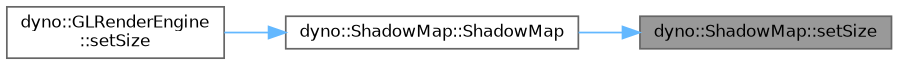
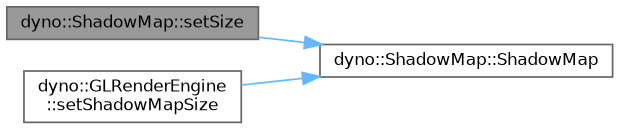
node "dyno::GLRenderEngine ::setSize": label "dyno::GLRenderEngine ::setSize" -> "dyno::GLRenderEngine ::setShadowMapSize"
edge "dyno::ShadowMap::ShadowMap" -> "dyno::ShadowMap::setSize": reversed
